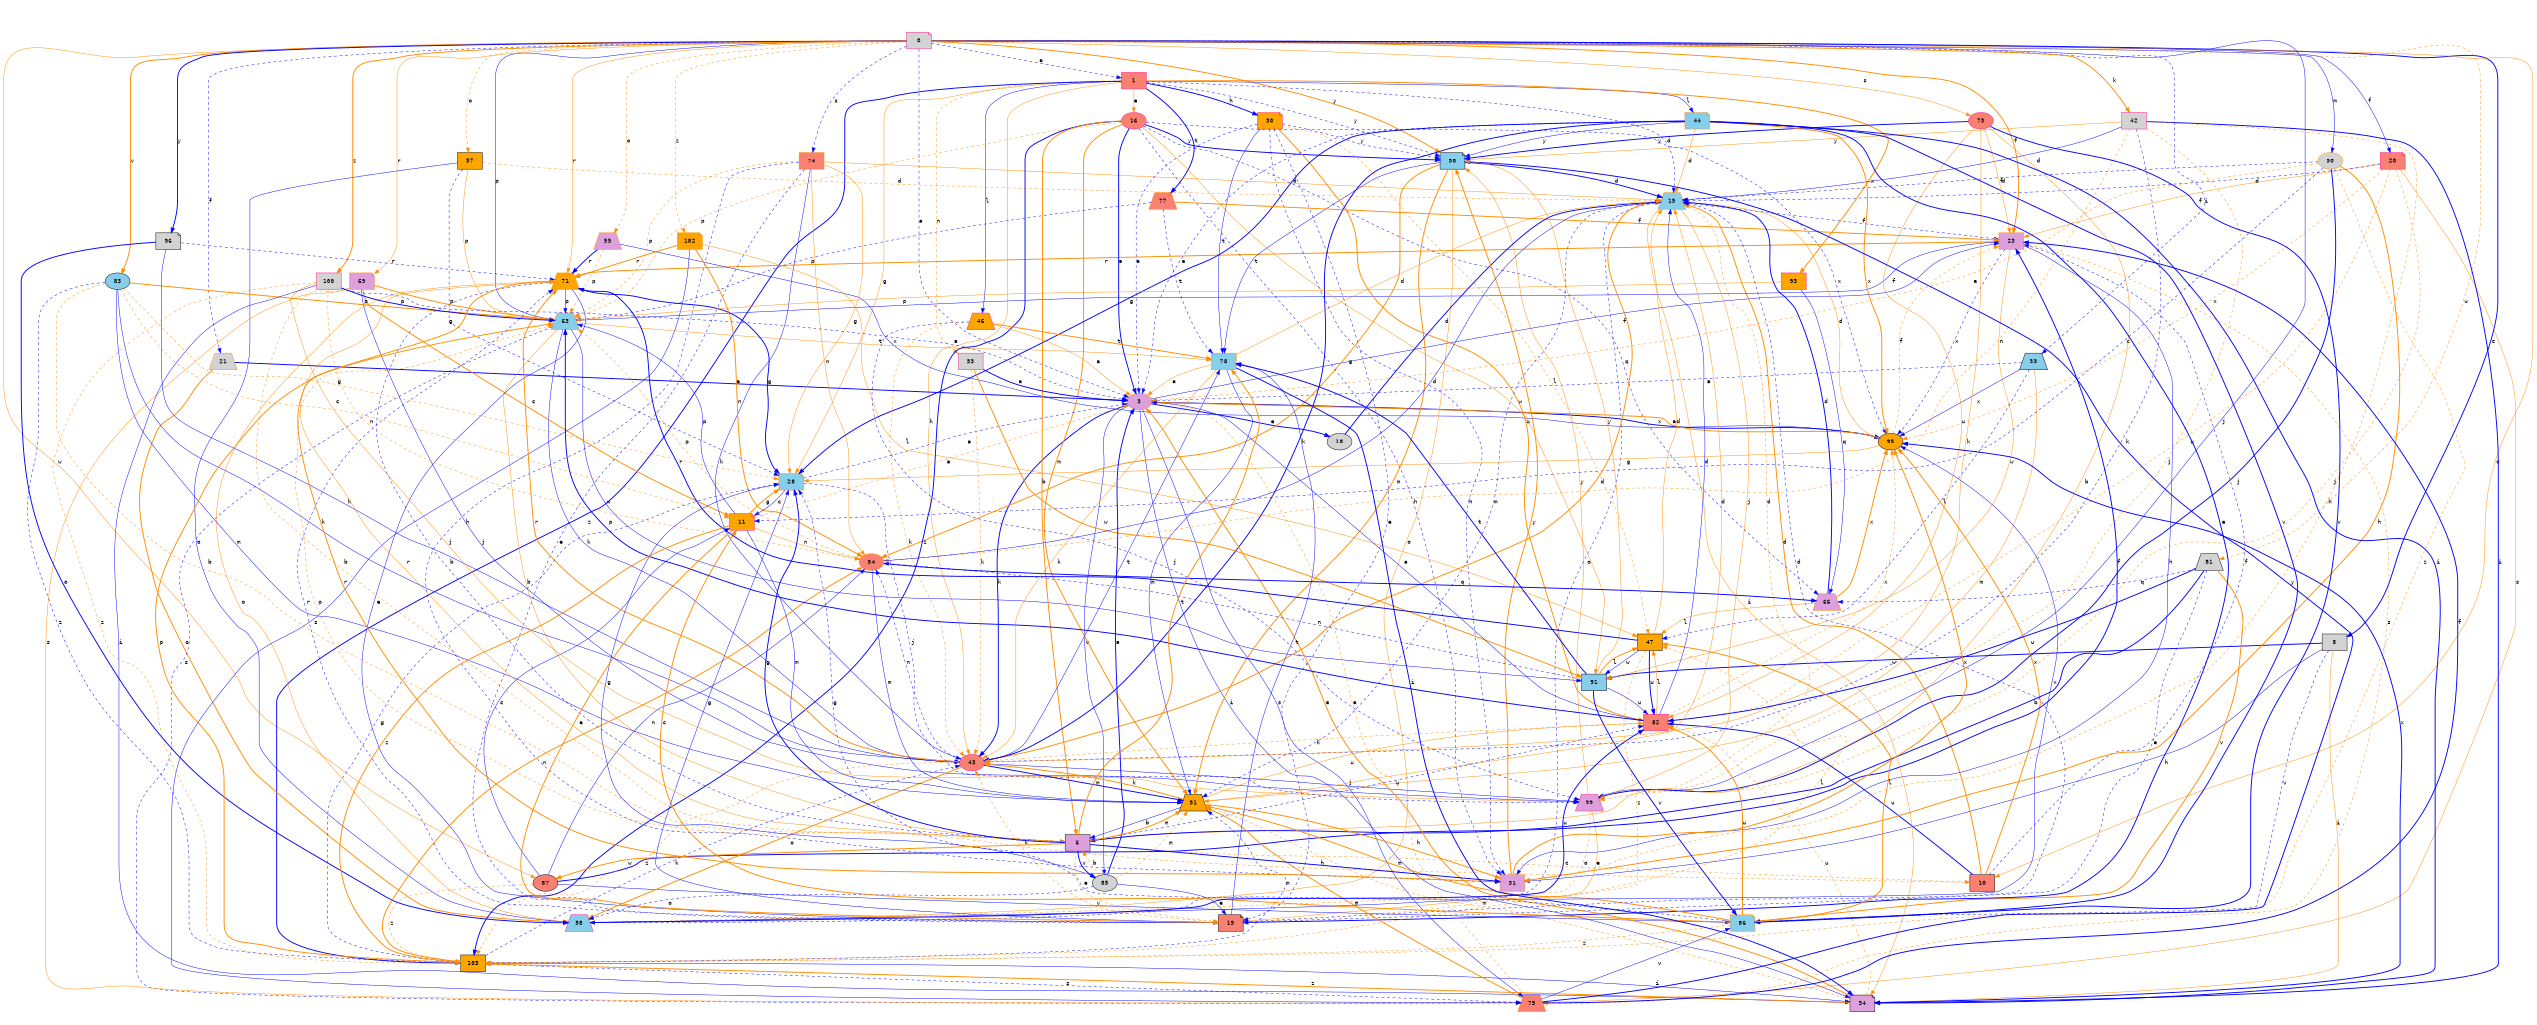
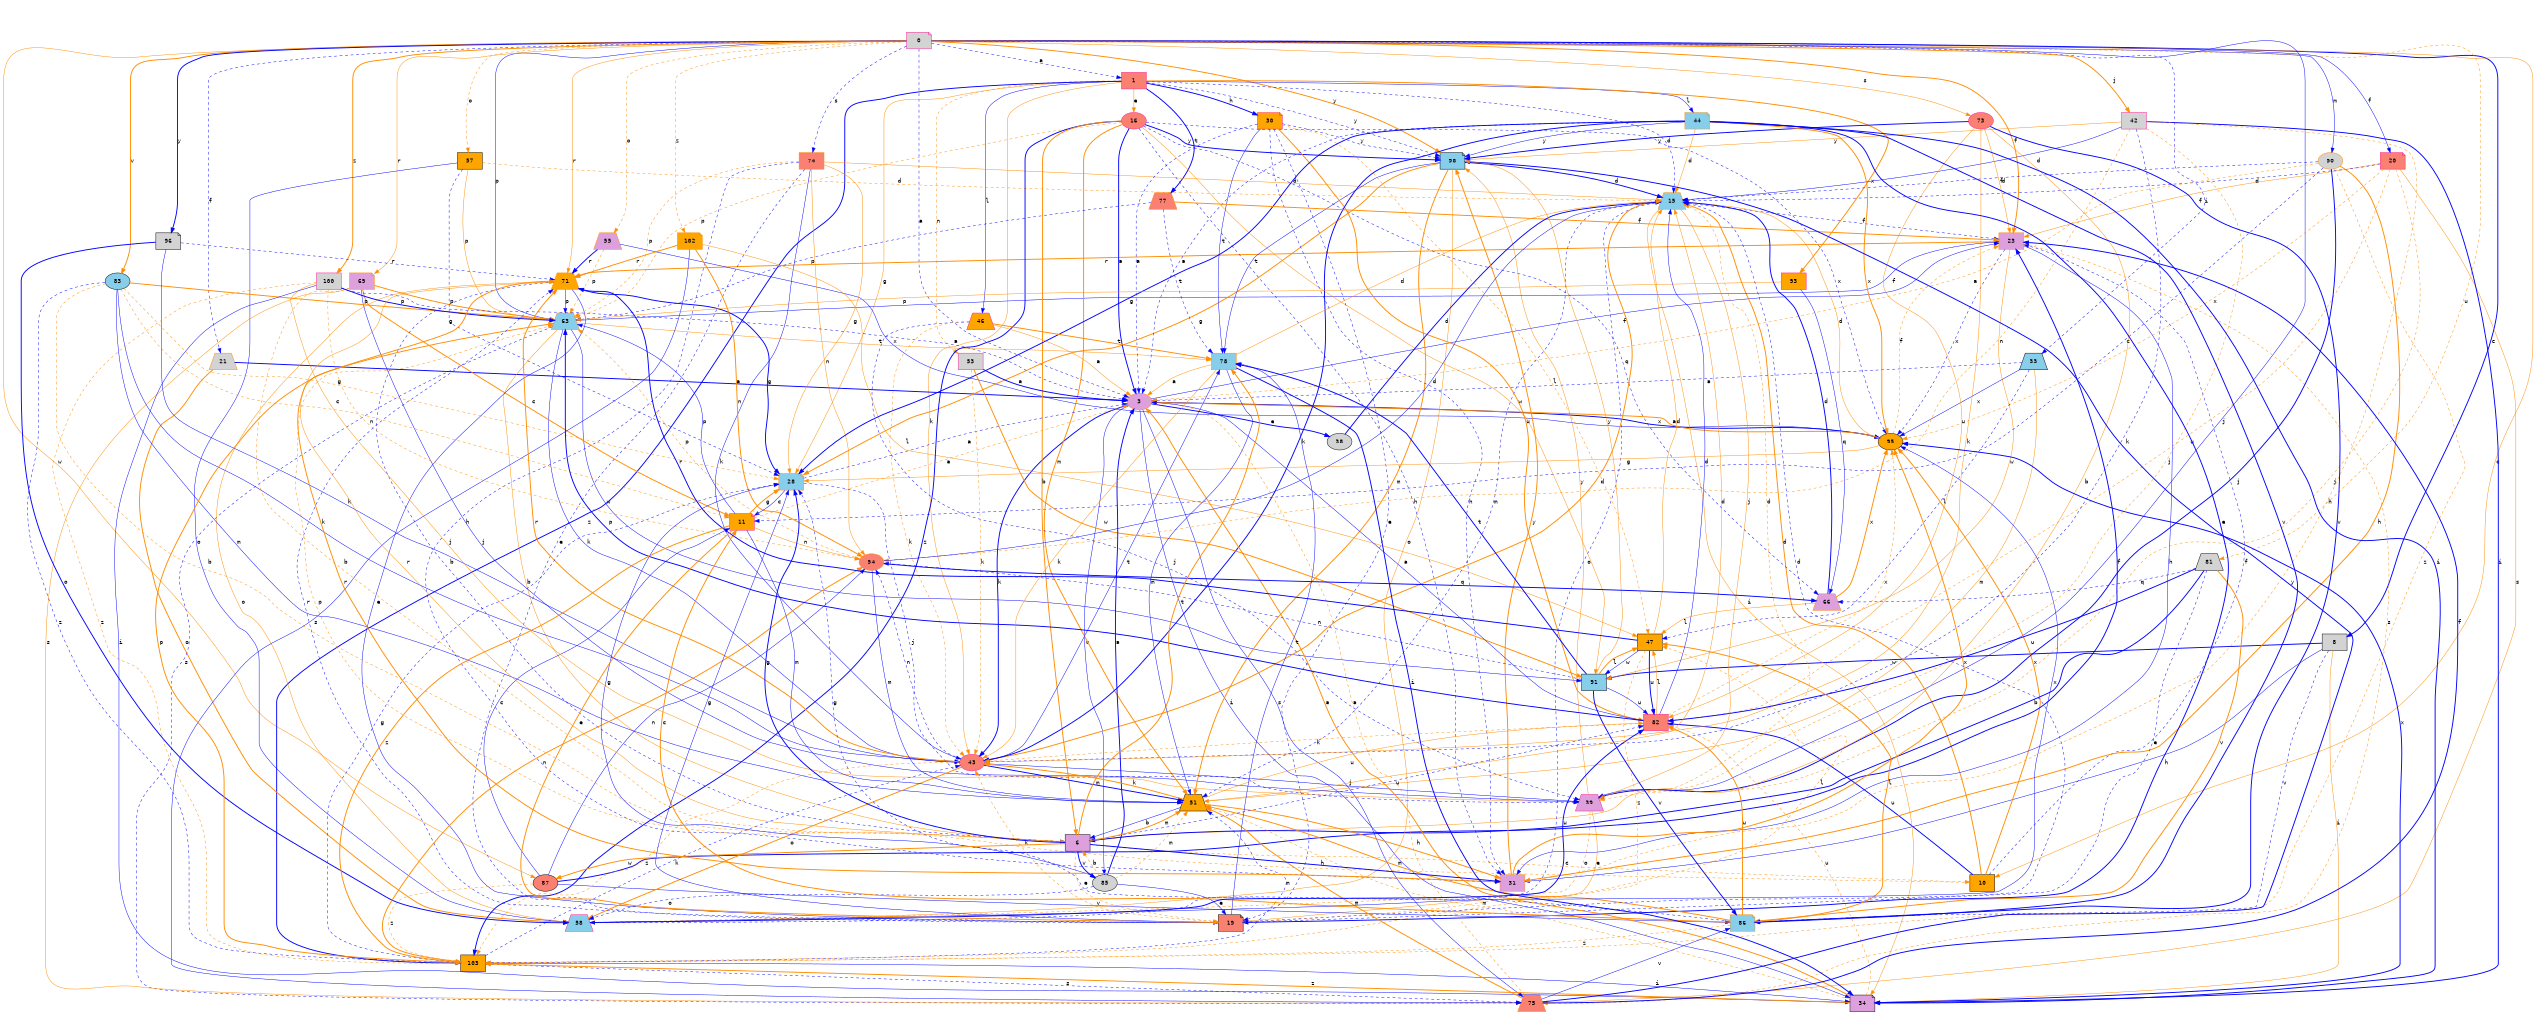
edge "0" -> "42": label "k" -> "j"
node "18": label "18" -> "38"
edge "98" -> "54": now "98" -> "28"
node "10": fillcolor salmon -> orange
